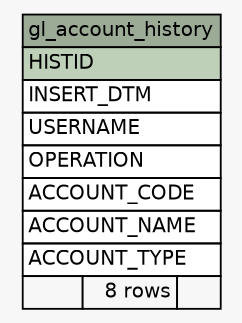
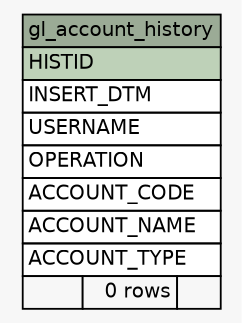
node "gl_account_history": text "8 rows" -> "0 rows"
